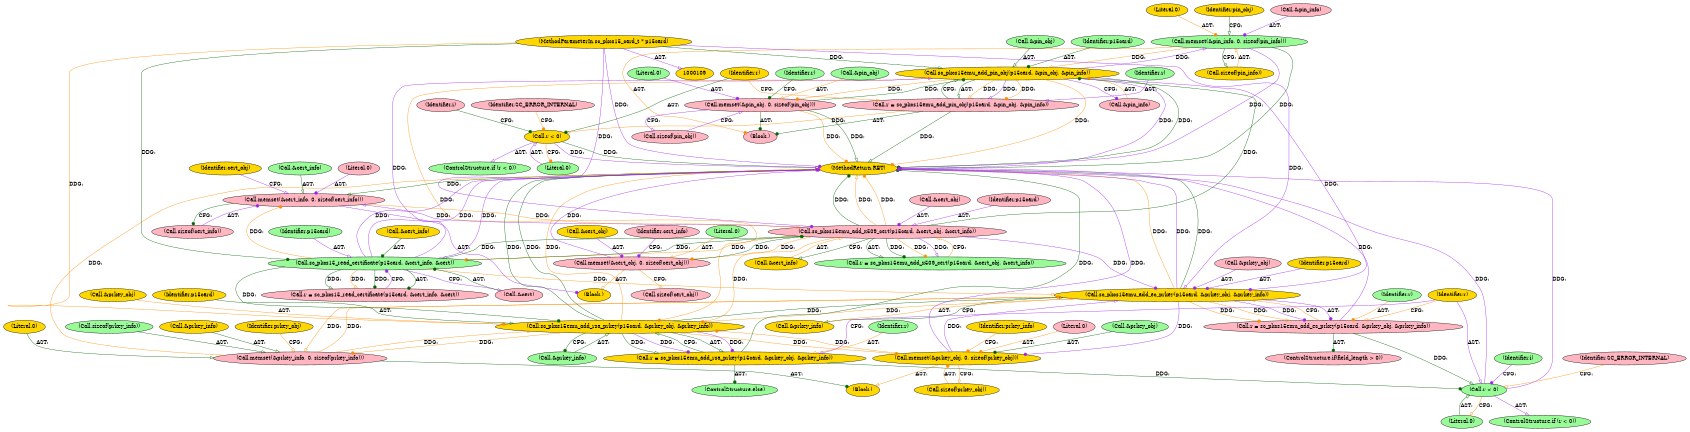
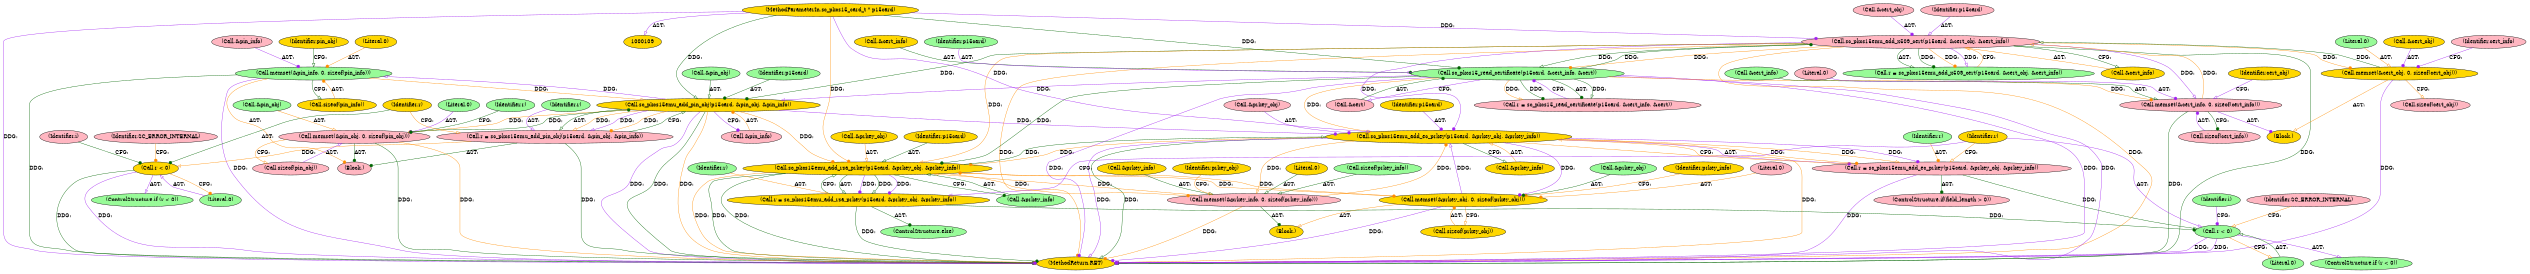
edge "(Call,sizeof(pin_info))" -> "(Call,memset(&pin_info, 0, sizeof(pin_info)))": arrowhead onormal -> dot
edge "(Call,memset(&pin_obj, 0, sizeof(pin_obj)))" -> "(Call,sizeof(pin_obj))": color purple -> darkorange
edge "(Call,sizeof(pin_obj))" -> "(Call,memset(&pin_obj, 0, sizeof(pin_obj)))": label "CFG: " -> "AST: "
edge "(MethodReturn,RET)" -> "(Call,memset(&cert_info, 0, sizeof(cert_info)))": reversed
node "(Call,memset(&cert_obj, 0, sizeof(cert_obj)))": fillcolor lightpink -> gold
